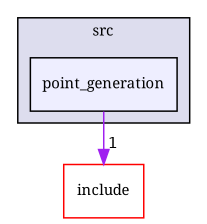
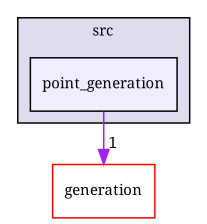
node "include": label "include" -> "generation"
